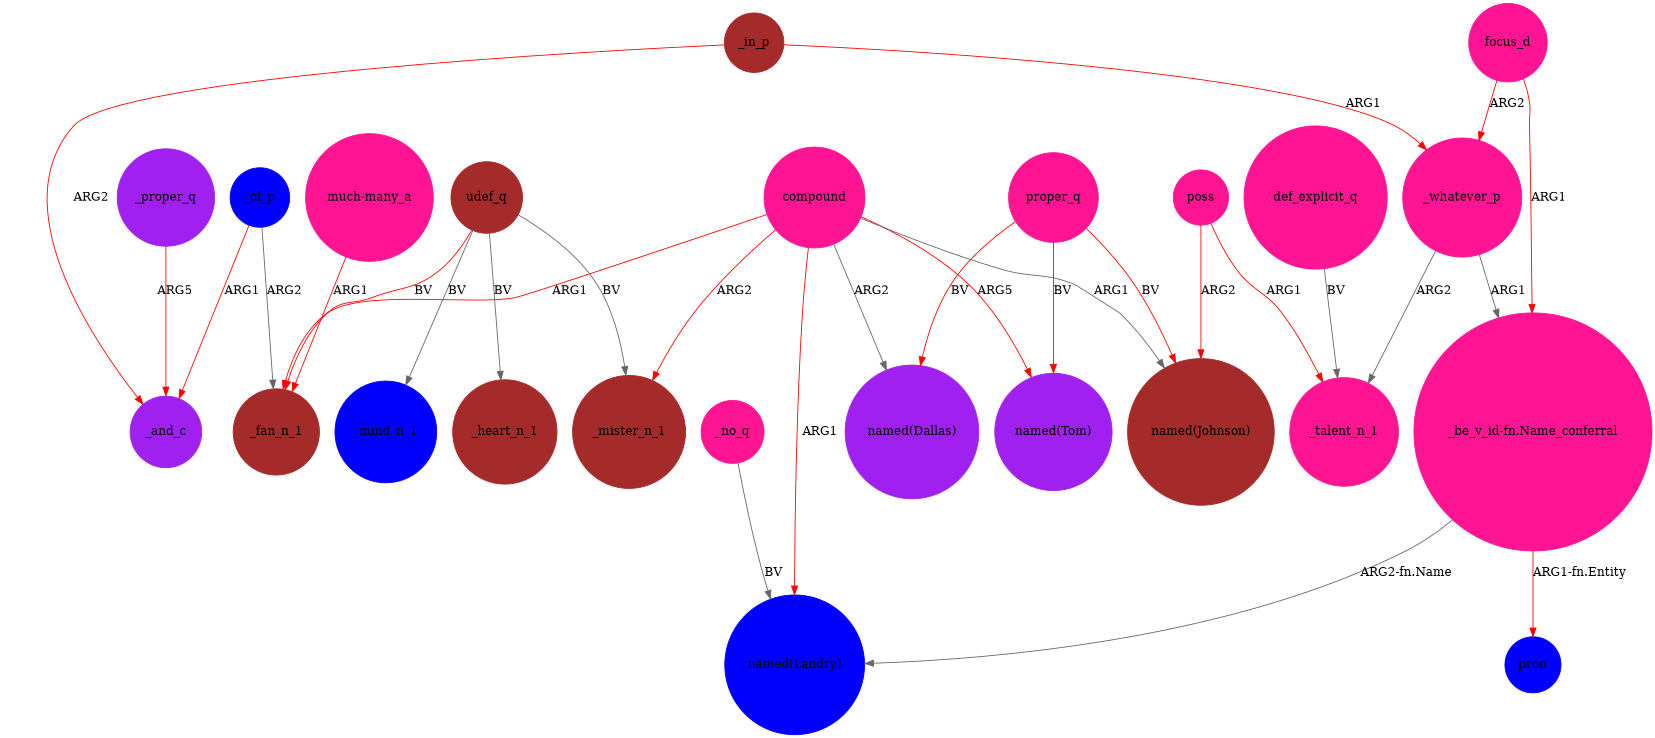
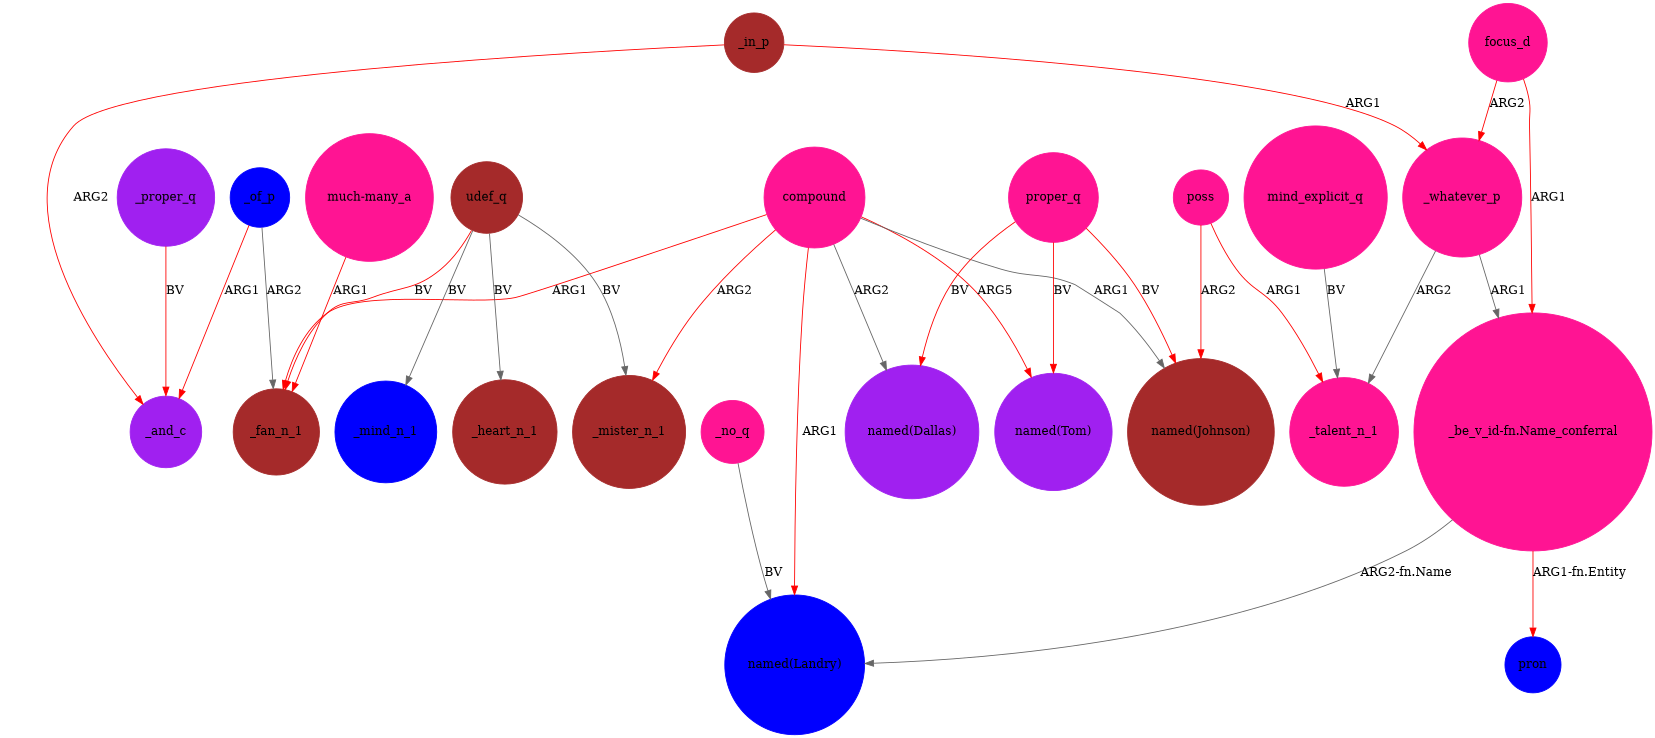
node "def_explicit_q": label "def_explicit_q" -> "mind_explicit_q"
edge "_proper_q" -> "_and_c": label "ARG5" -> "BV"
